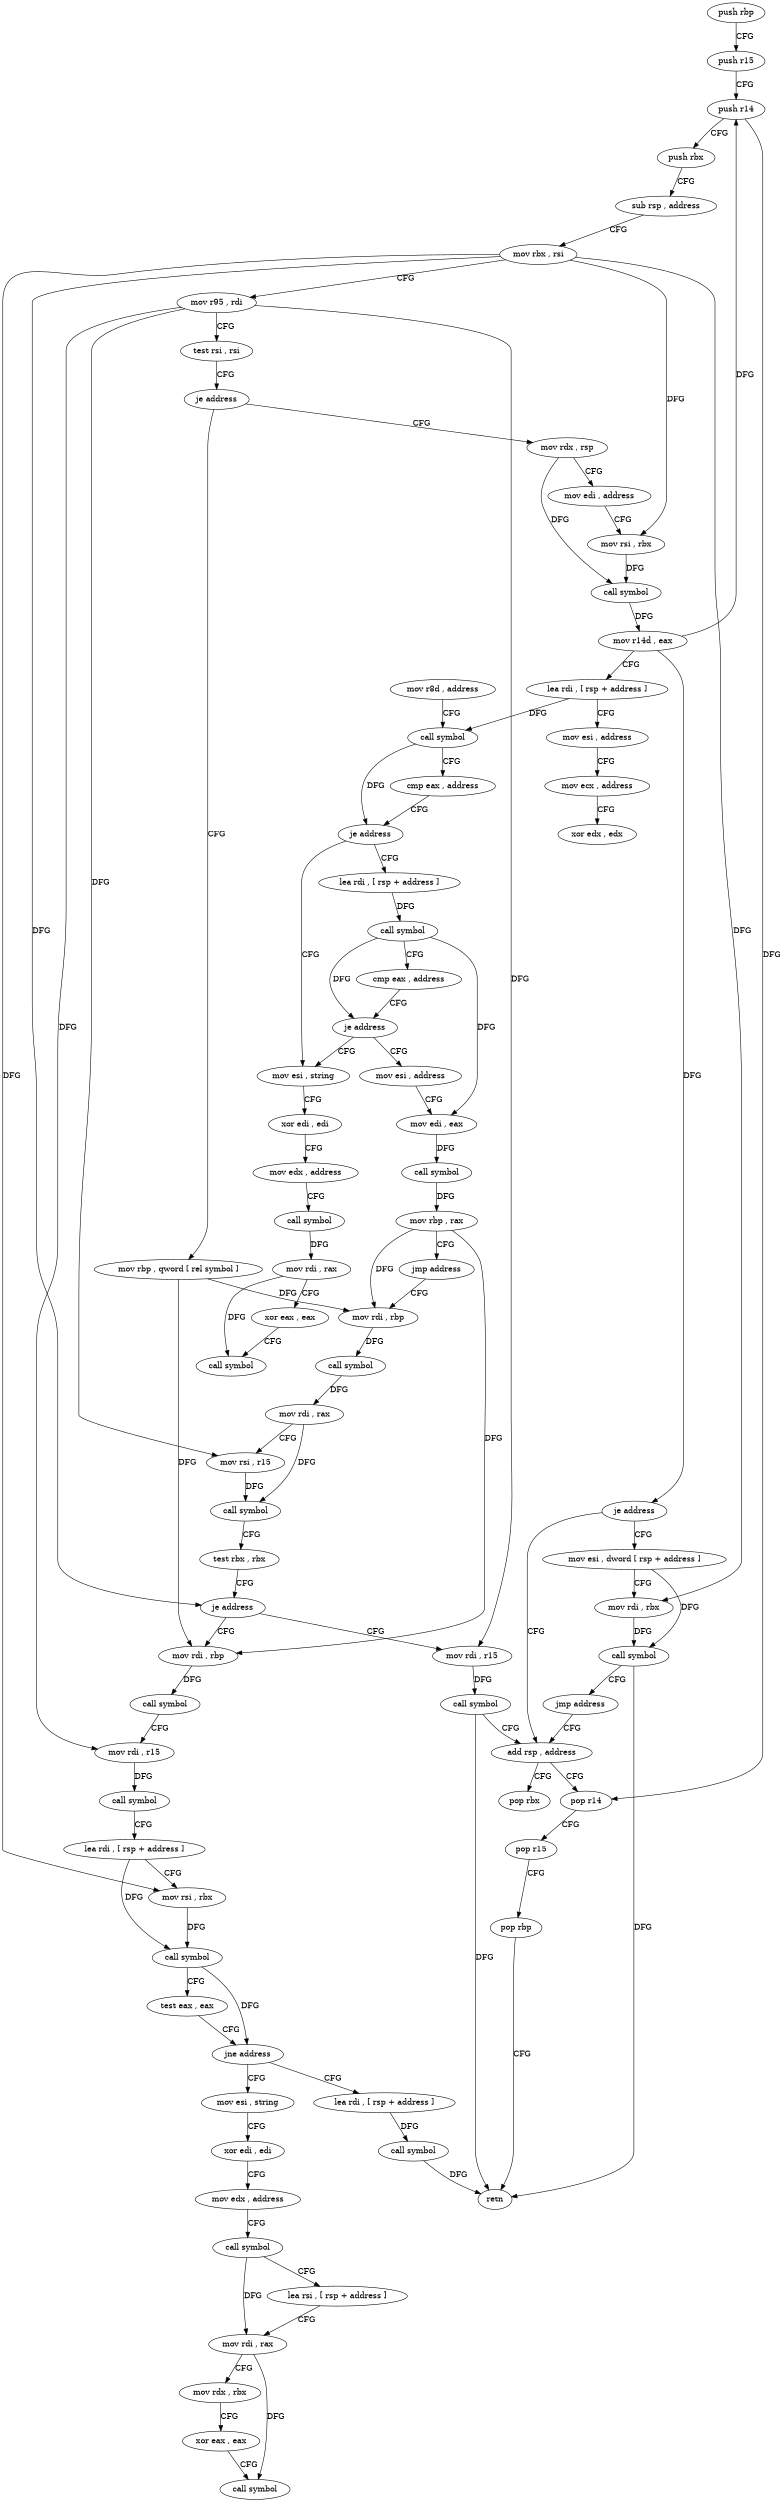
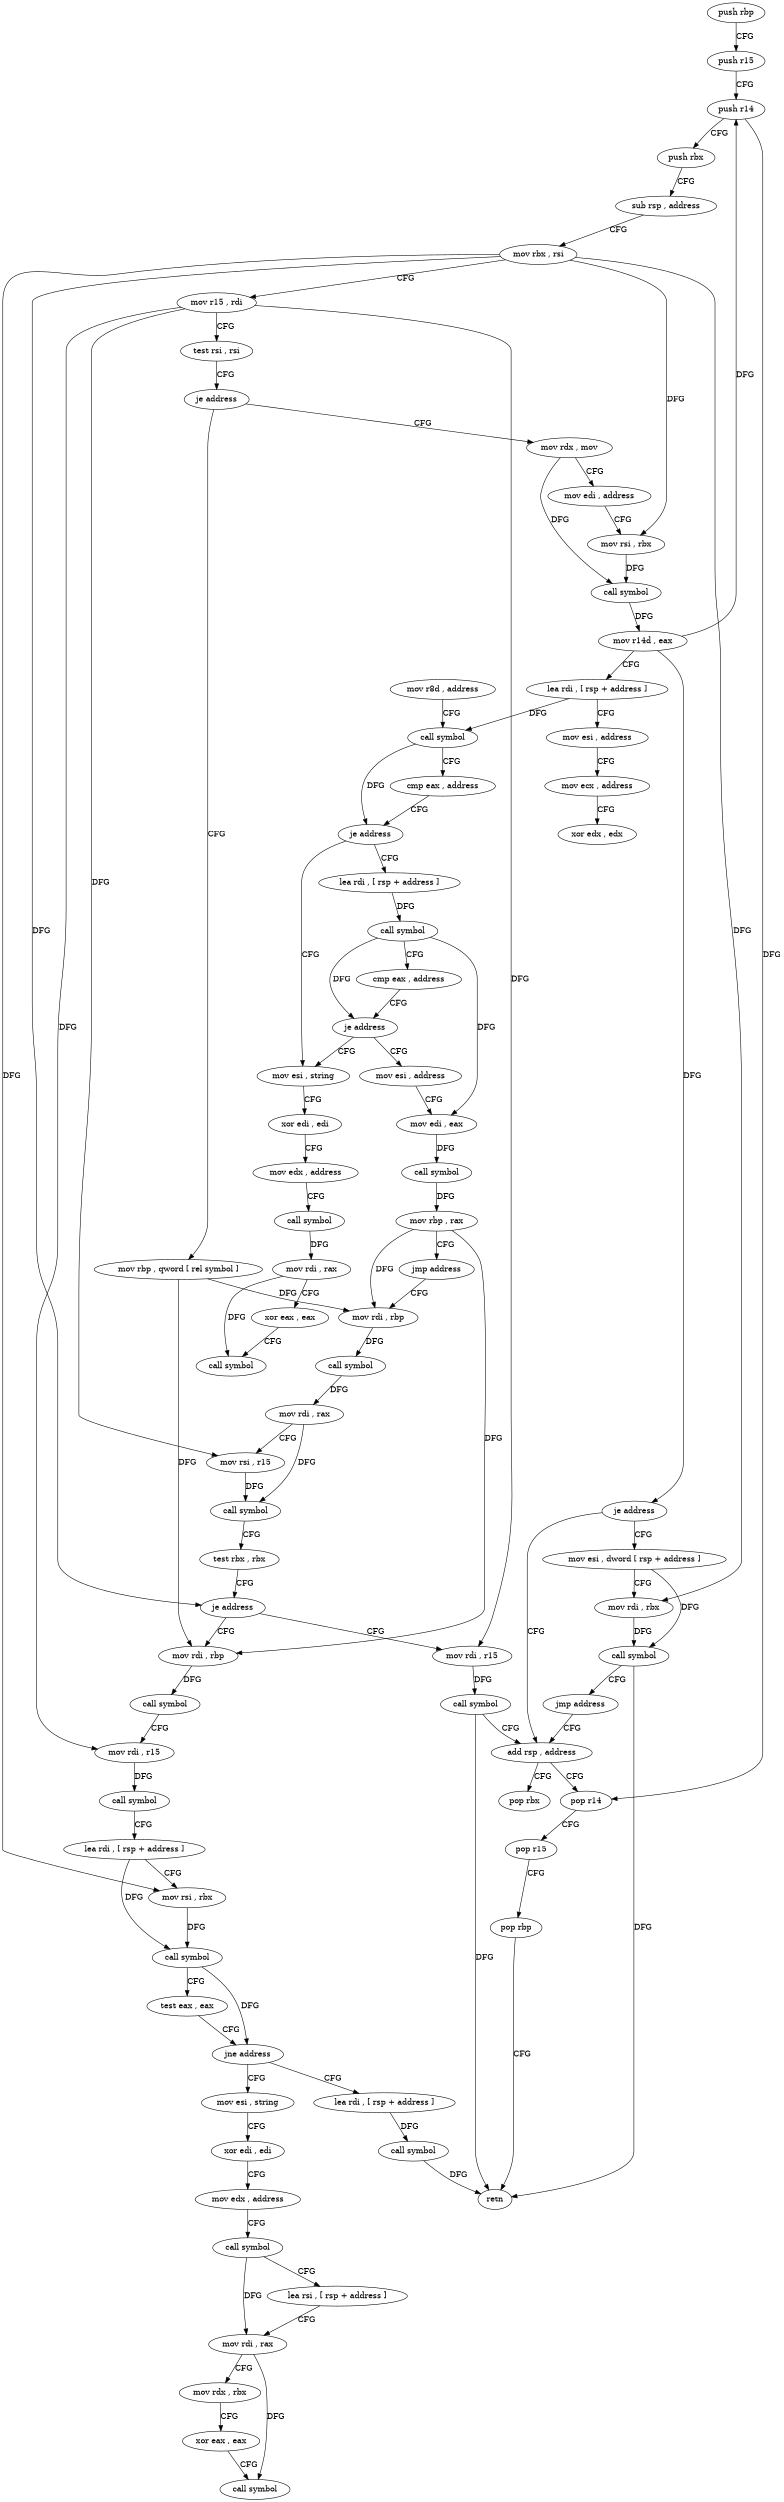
node "mov r95 , rdi": label "mov r95 , rdi" -> "mov r15 , rdi"
node "mov rdx , rsp": label "mov rdx , rsp" -> "mov rdx , mov"
